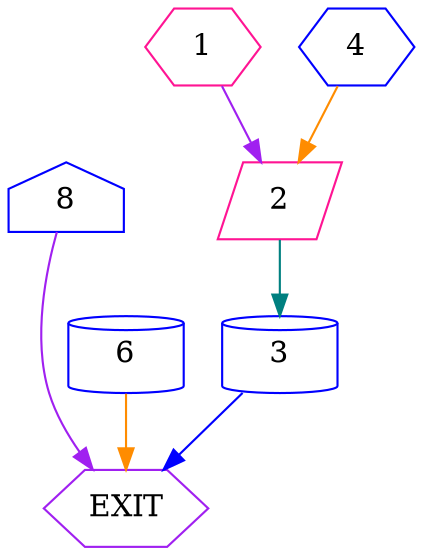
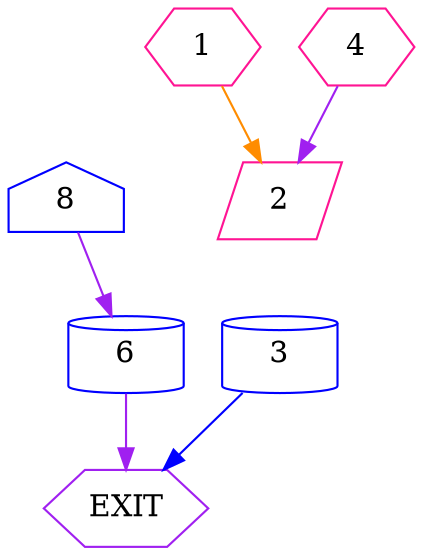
node "4": color blue -> deeppink
edge "1" -> "2": color purple -> darkorange
edge "4" -> "2": color darkorange -> purple
edge "2" -> "3": removed
edge "8" -> "EXIT": now "8" -> "6"
edge "6" -> "EXIT": color darkorange -> purple
